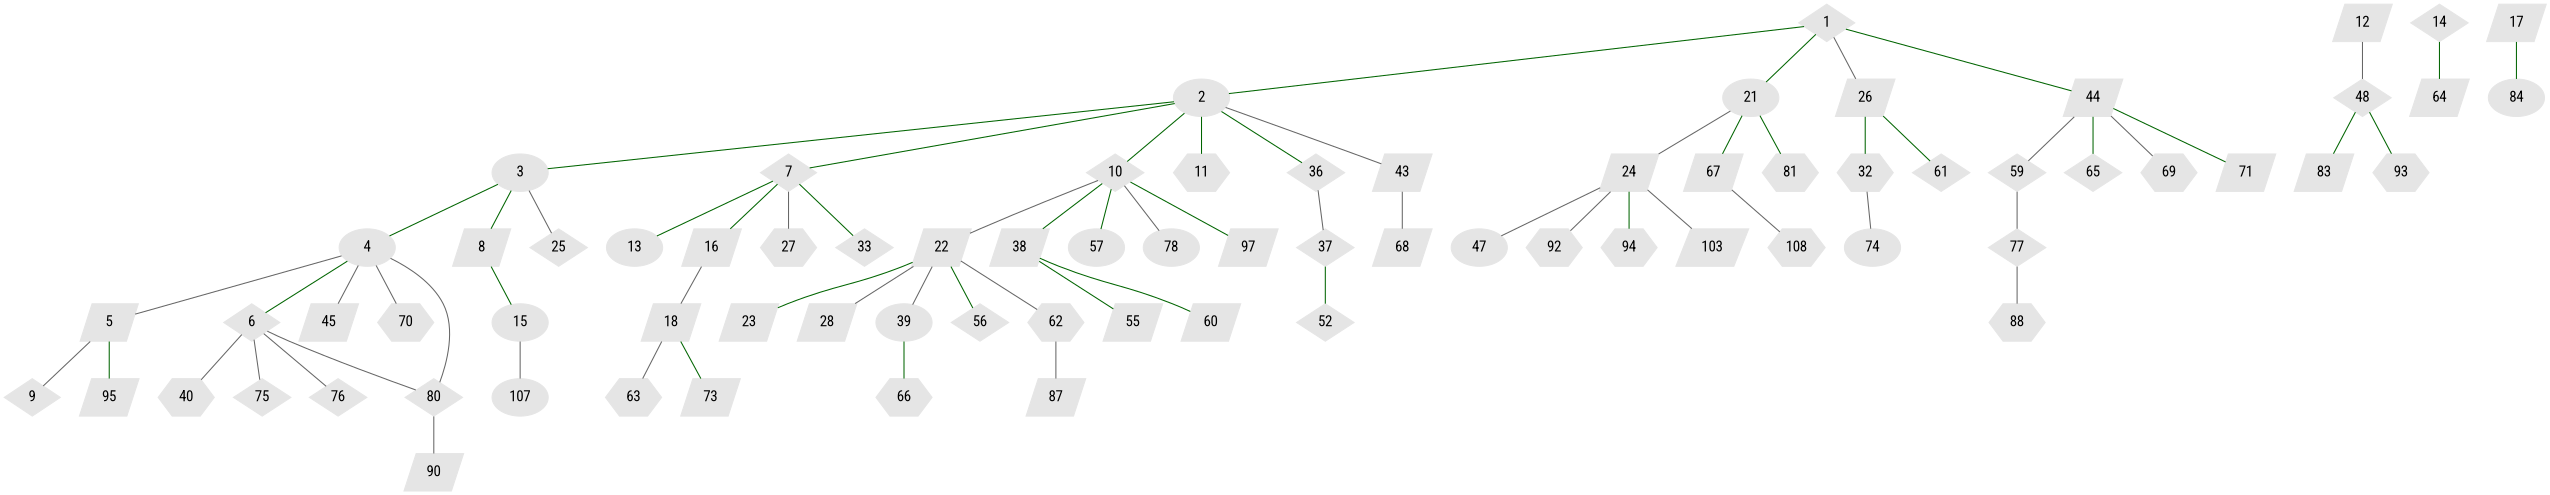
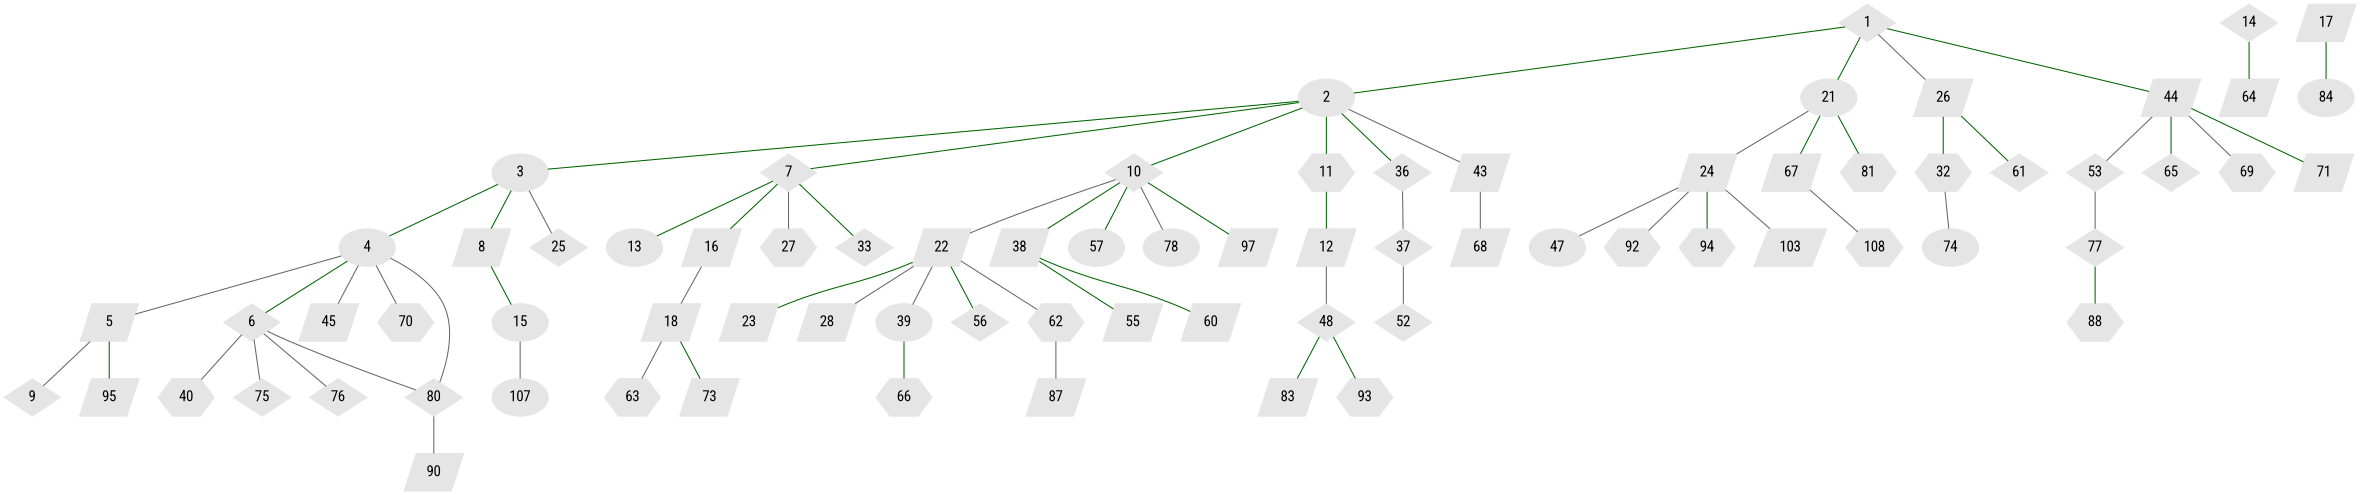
node "59": label "59" -> "53"
edge "11" -- "12": added
edge "37" -- "52": color darkgreen -> gray40
edge "77" -- "88": color gray40 -> darkgreen
